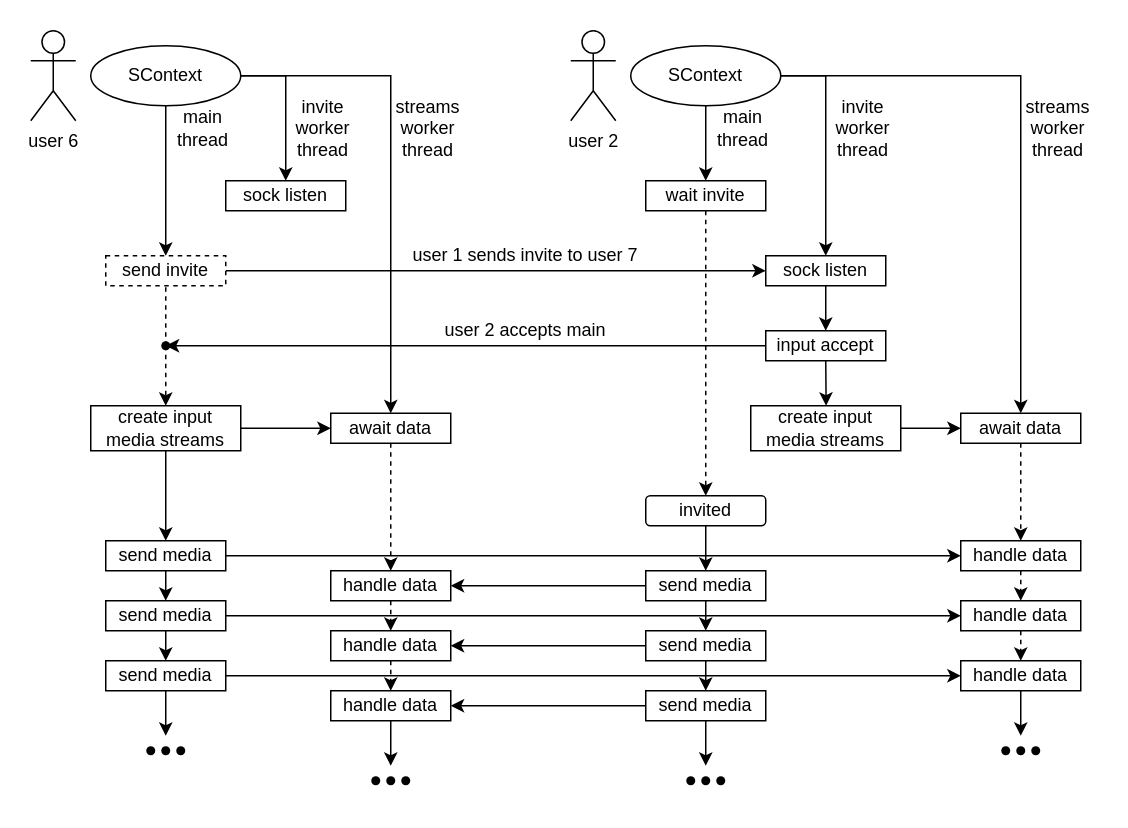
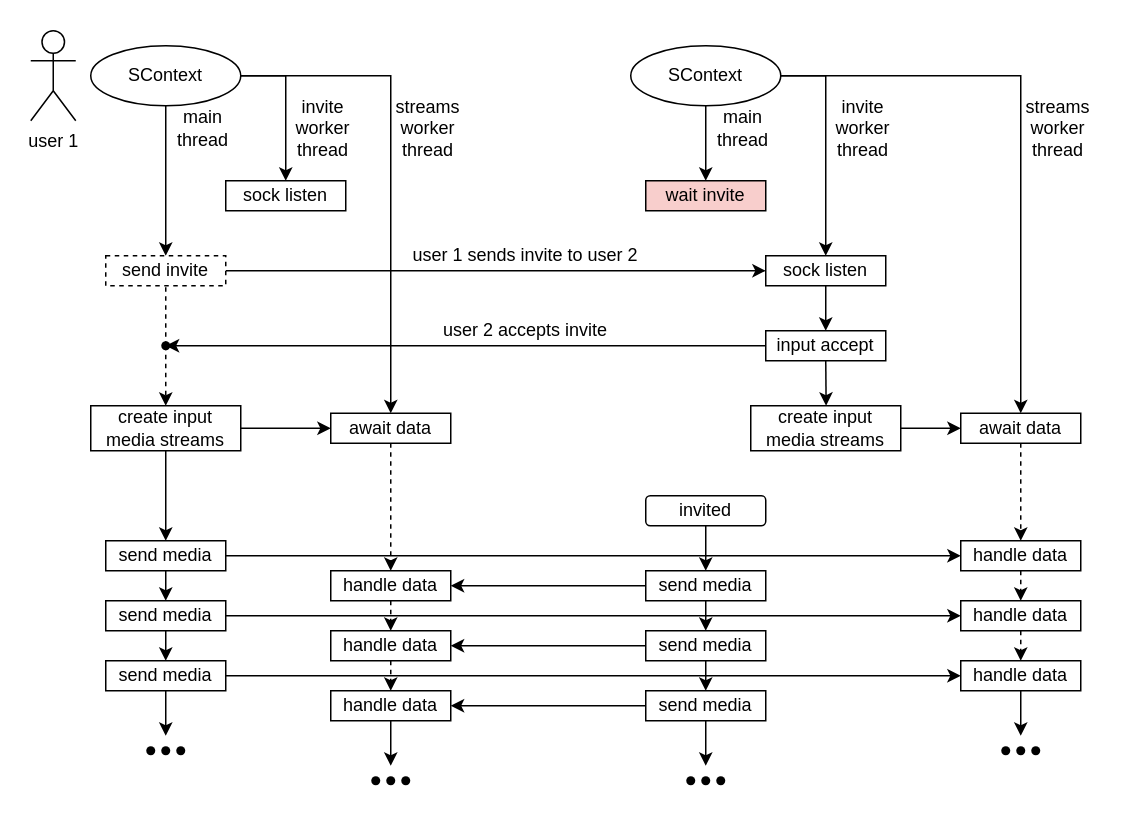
node "user 2": removed
node "user 6": label "user 6" -> "user 1"
node "wait invite": fillcolor #ffffff -> #f8cecc
node "user 1 sends invite to user 7": label "user 1 sends invite to user 7" -> "user 1 sends invite to user 2"
node "user 2 accepts main": label "user 2 accepts main" -> "user 2 accepts invite"
edge "wait invite" -> "invited": removed
